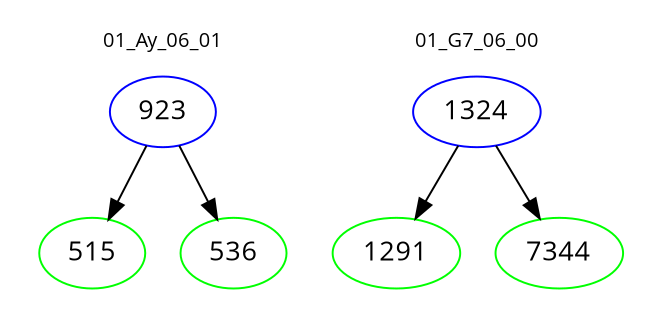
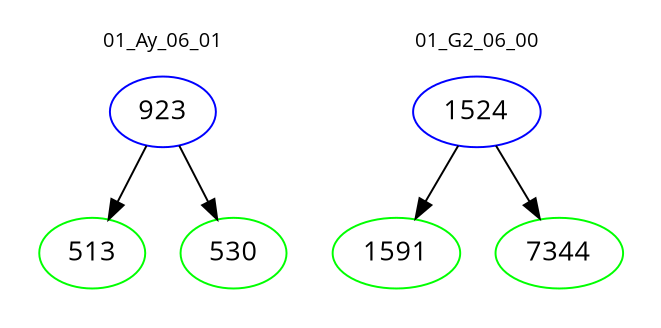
cluster "01_G7_06_00": label "01_G7_06_00" -> "01_G2_06_00"
node "1324": label "1324" -> "1524"
node "515": label "515" -> "513"
node "536": label "536" -> "530"
node "1291": label "1291" -> "1591"
